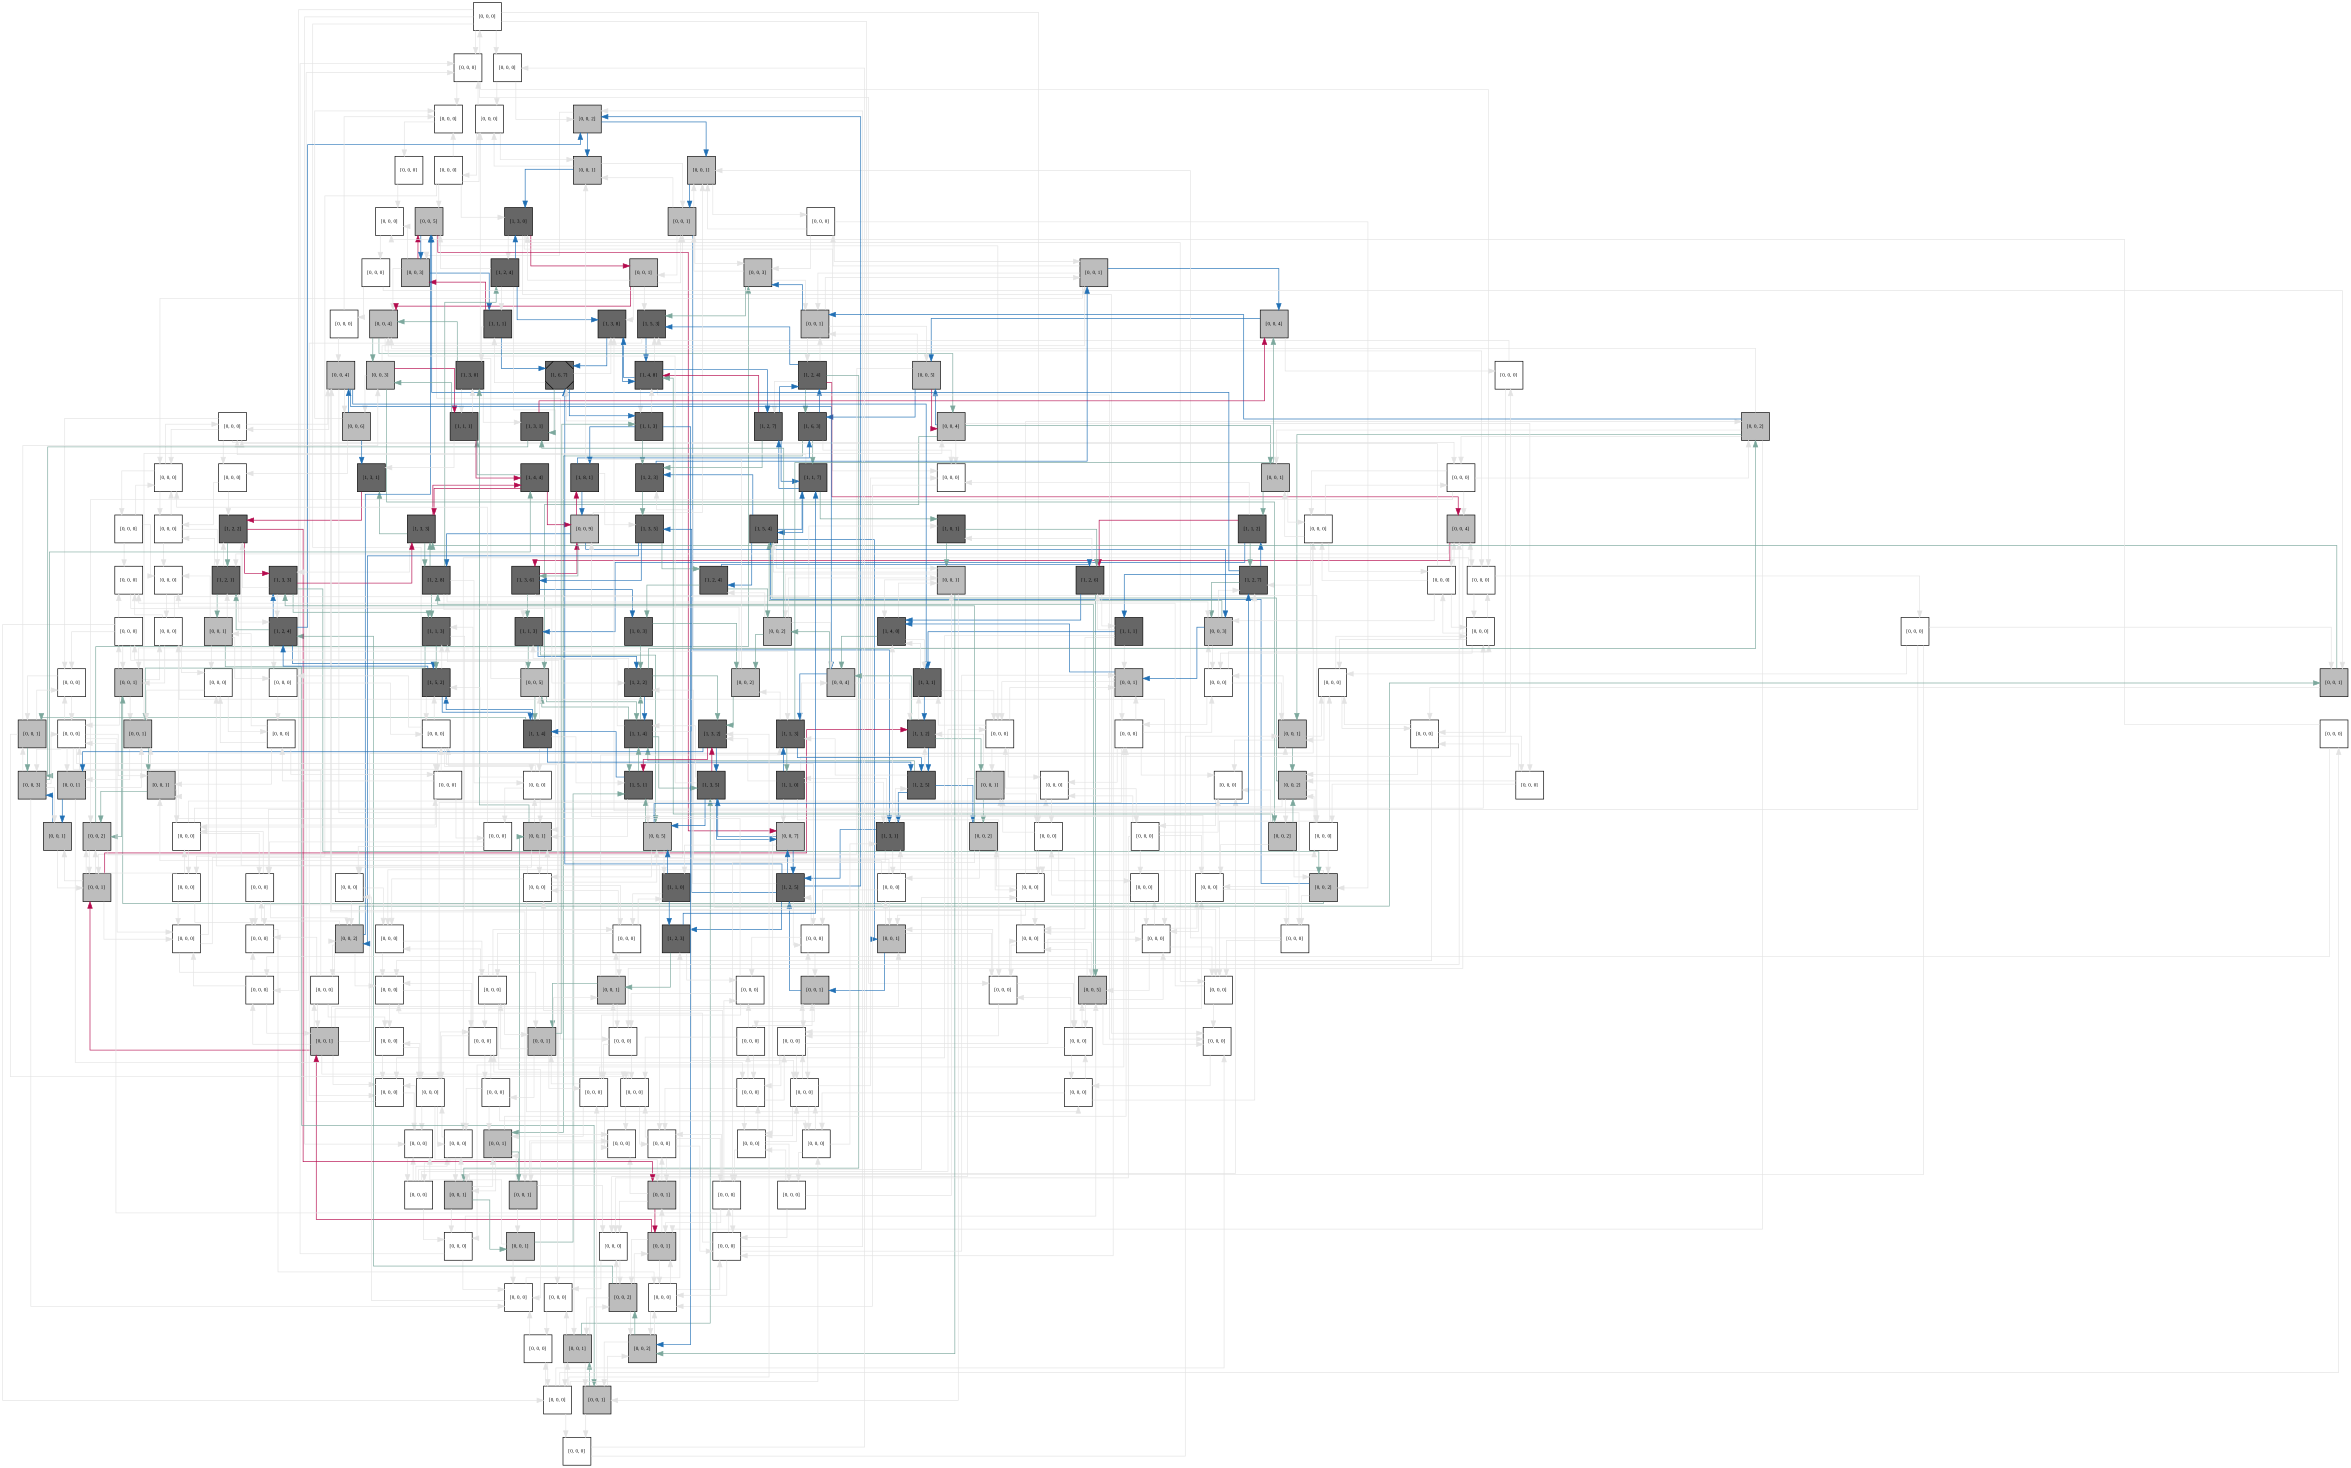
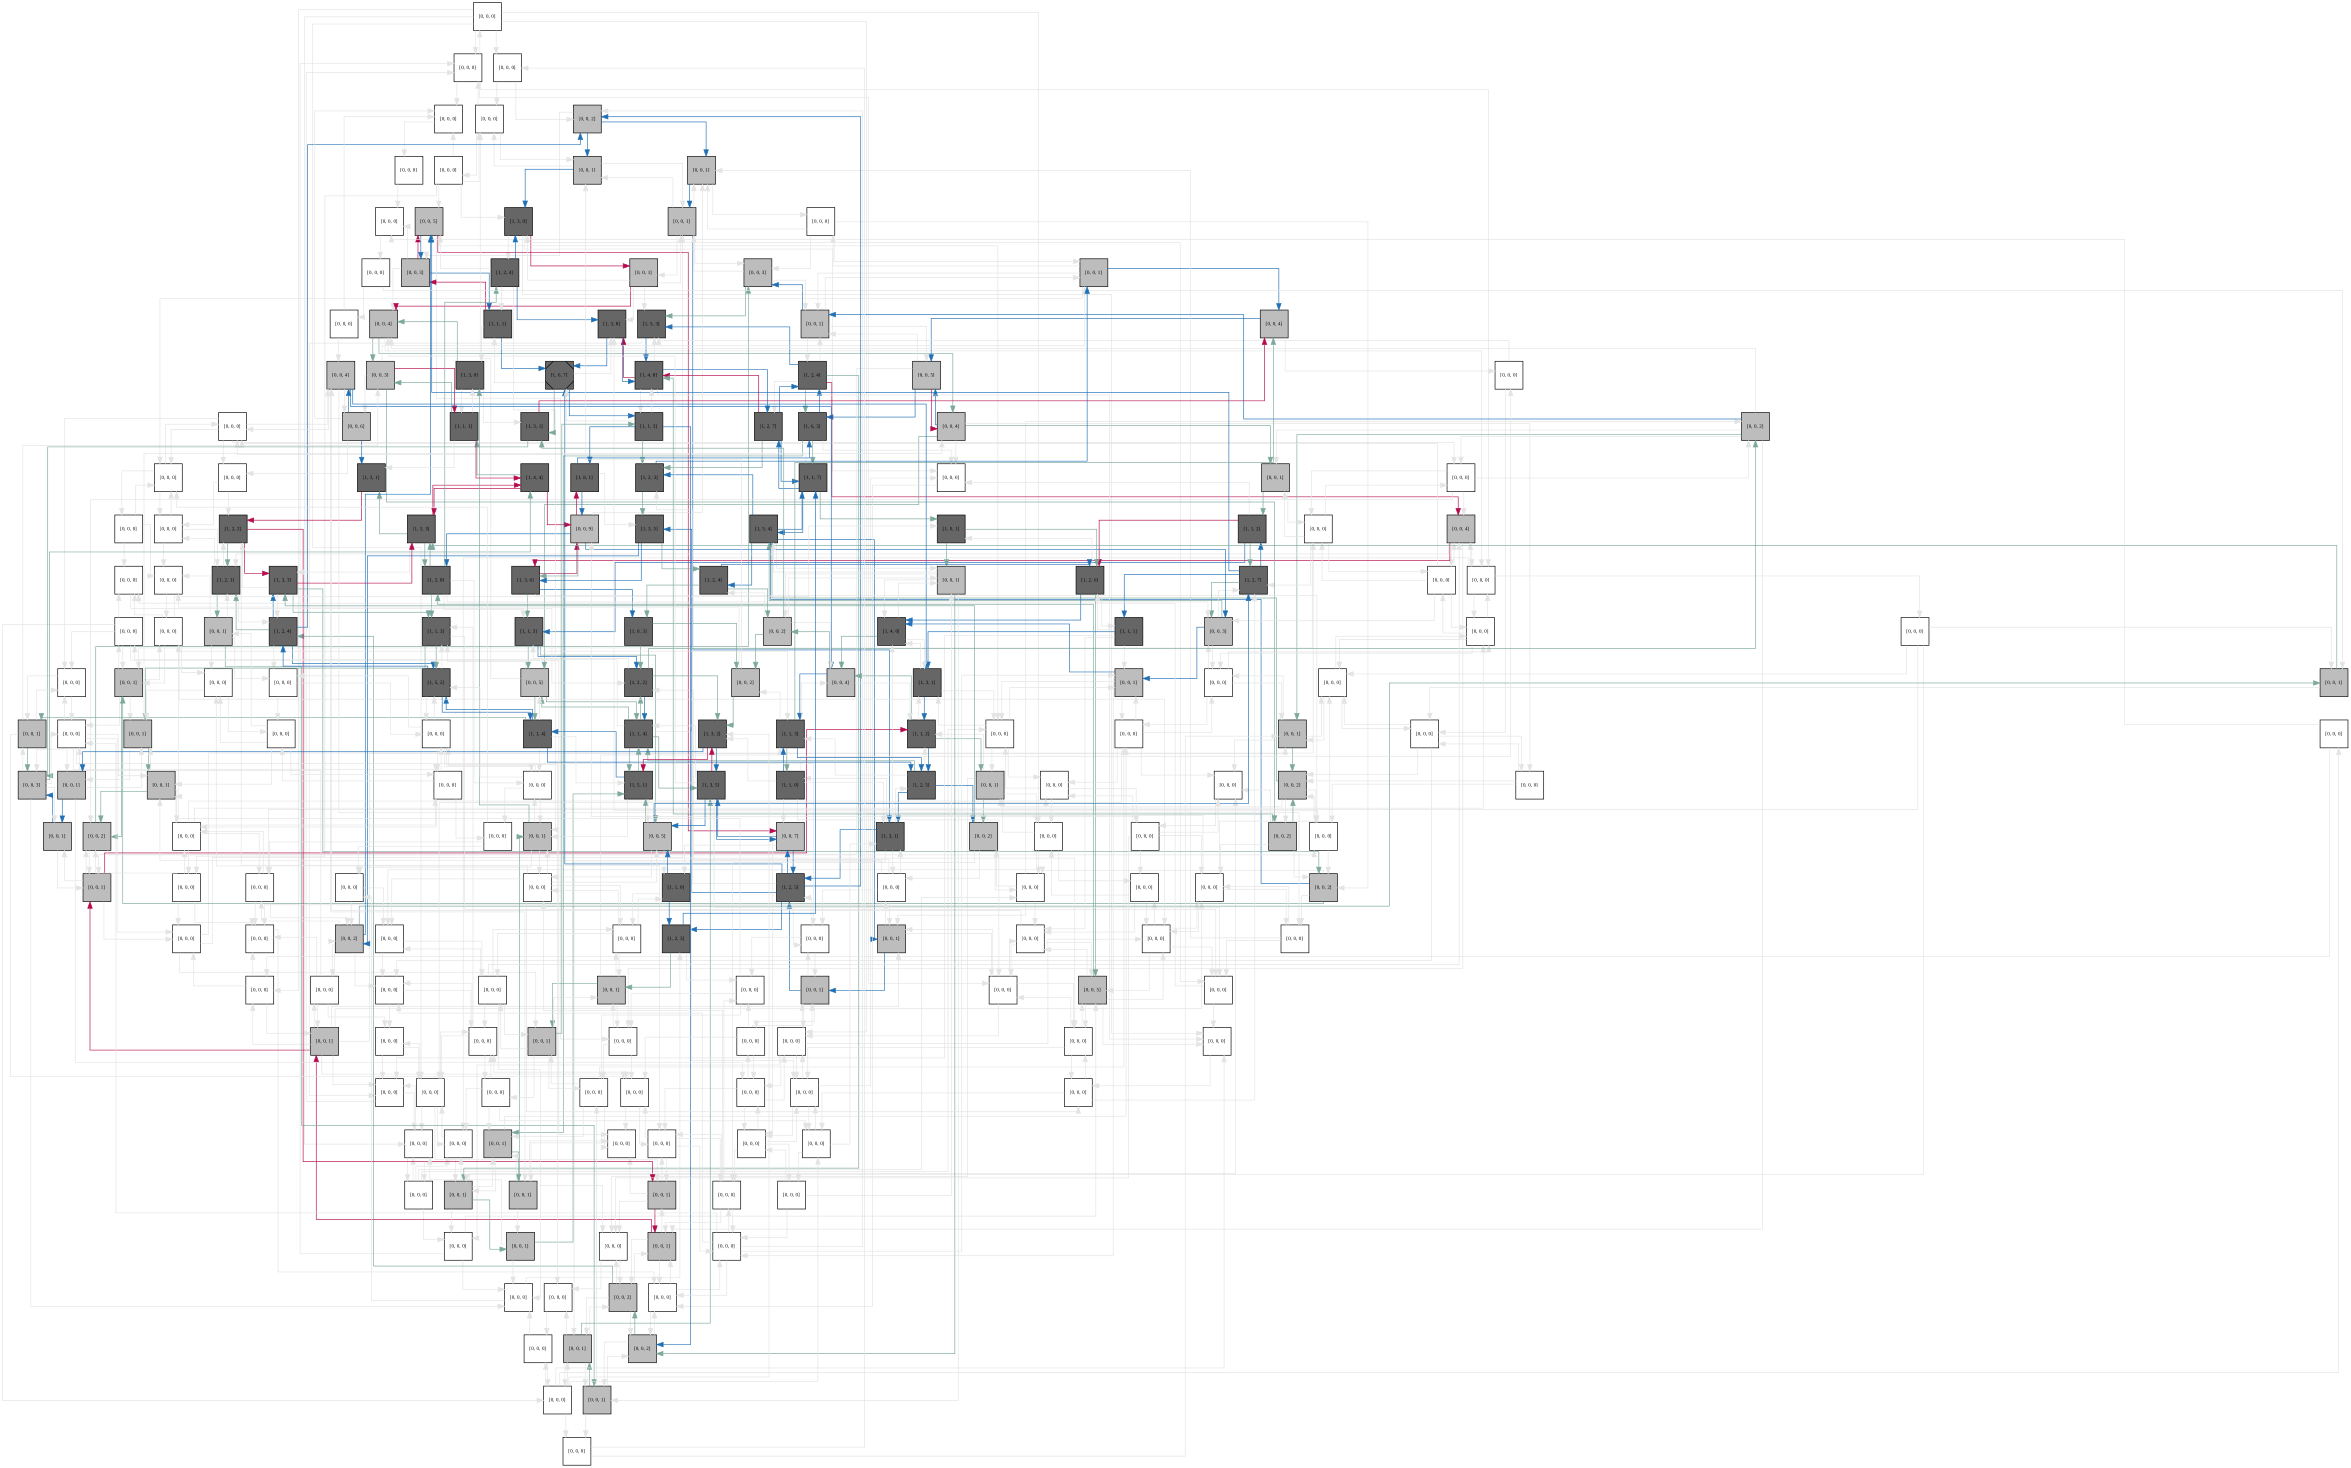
edge "[1, 4, 8]" -> "[1, 3, 8]": color #2170b5 -> #b50a4d
